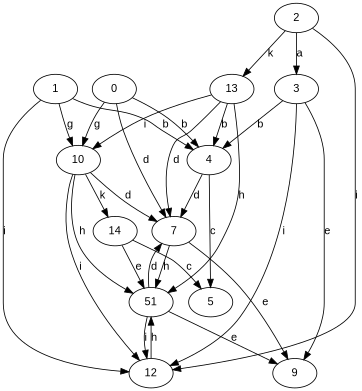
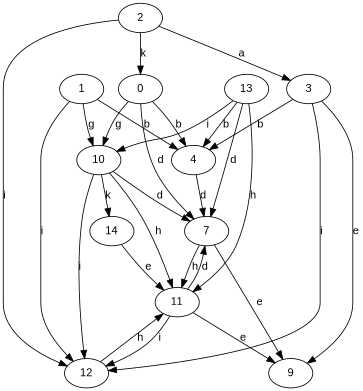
edge "2" -> "13": now "2" -> "0"
node "51": label "51" -> "11"
node "5": removed
